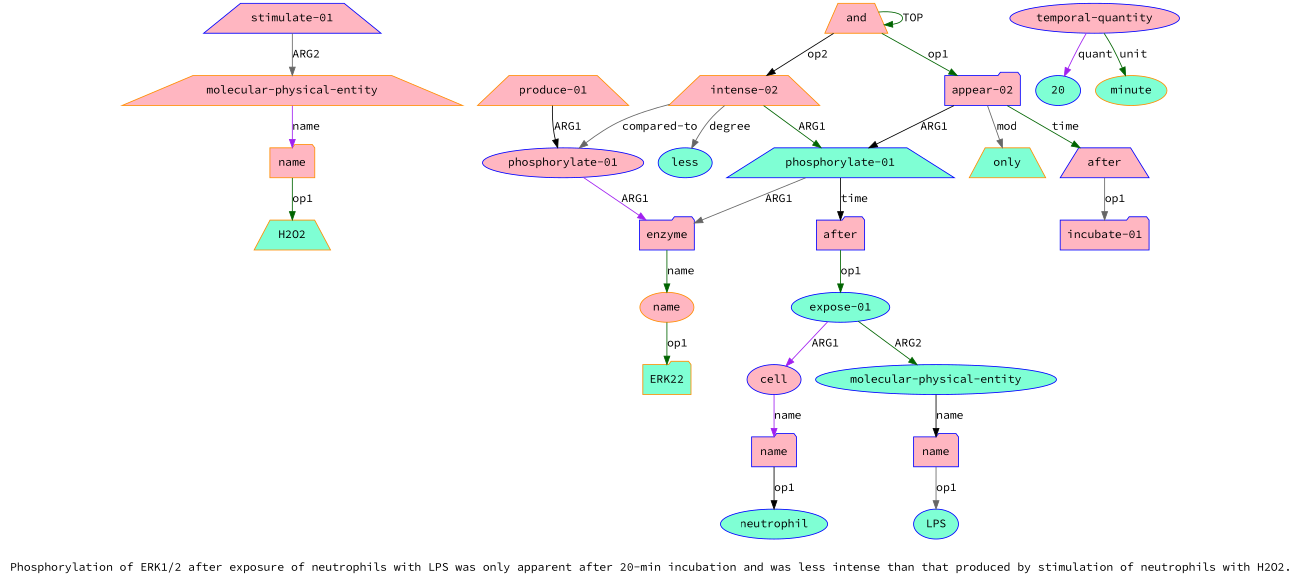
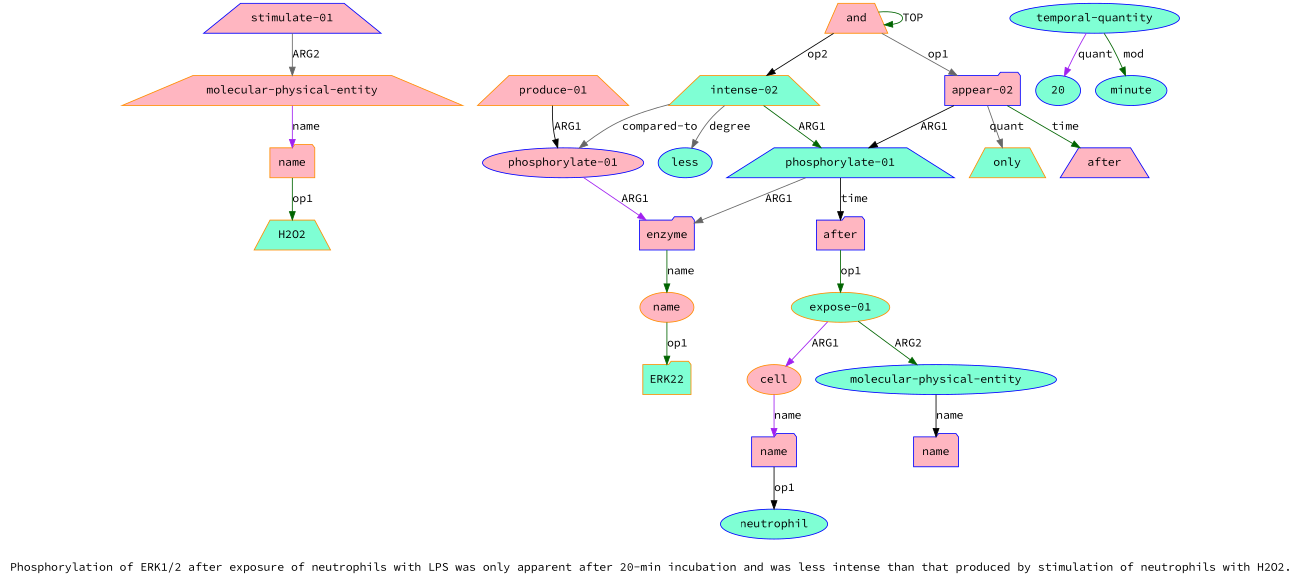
node "temporal-quantity": fillcolor lightpink -> aquamarine
edge "and" -> "appear-02": color darkgreen -> gray40
edge "temporal-quantity" -> "minute": label "unit" -> "mod"
node "intense-02": fillcolor lightpink -> aquamarine
node "minute": color darkorange -> blue
edge "appear-02" -> "only": label "mod" -> "quant"
node "incubate-01": removed
node "expose-01": color blue -> darkorange
node "cell": color blue -> darkorange
node "LPS": removed
